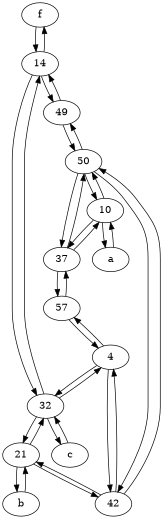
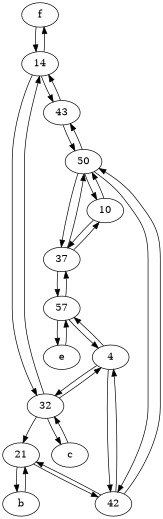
node "49": label "49" -> "43"
node "a": removed
node "e": added
edge "21" -> "32": removed
